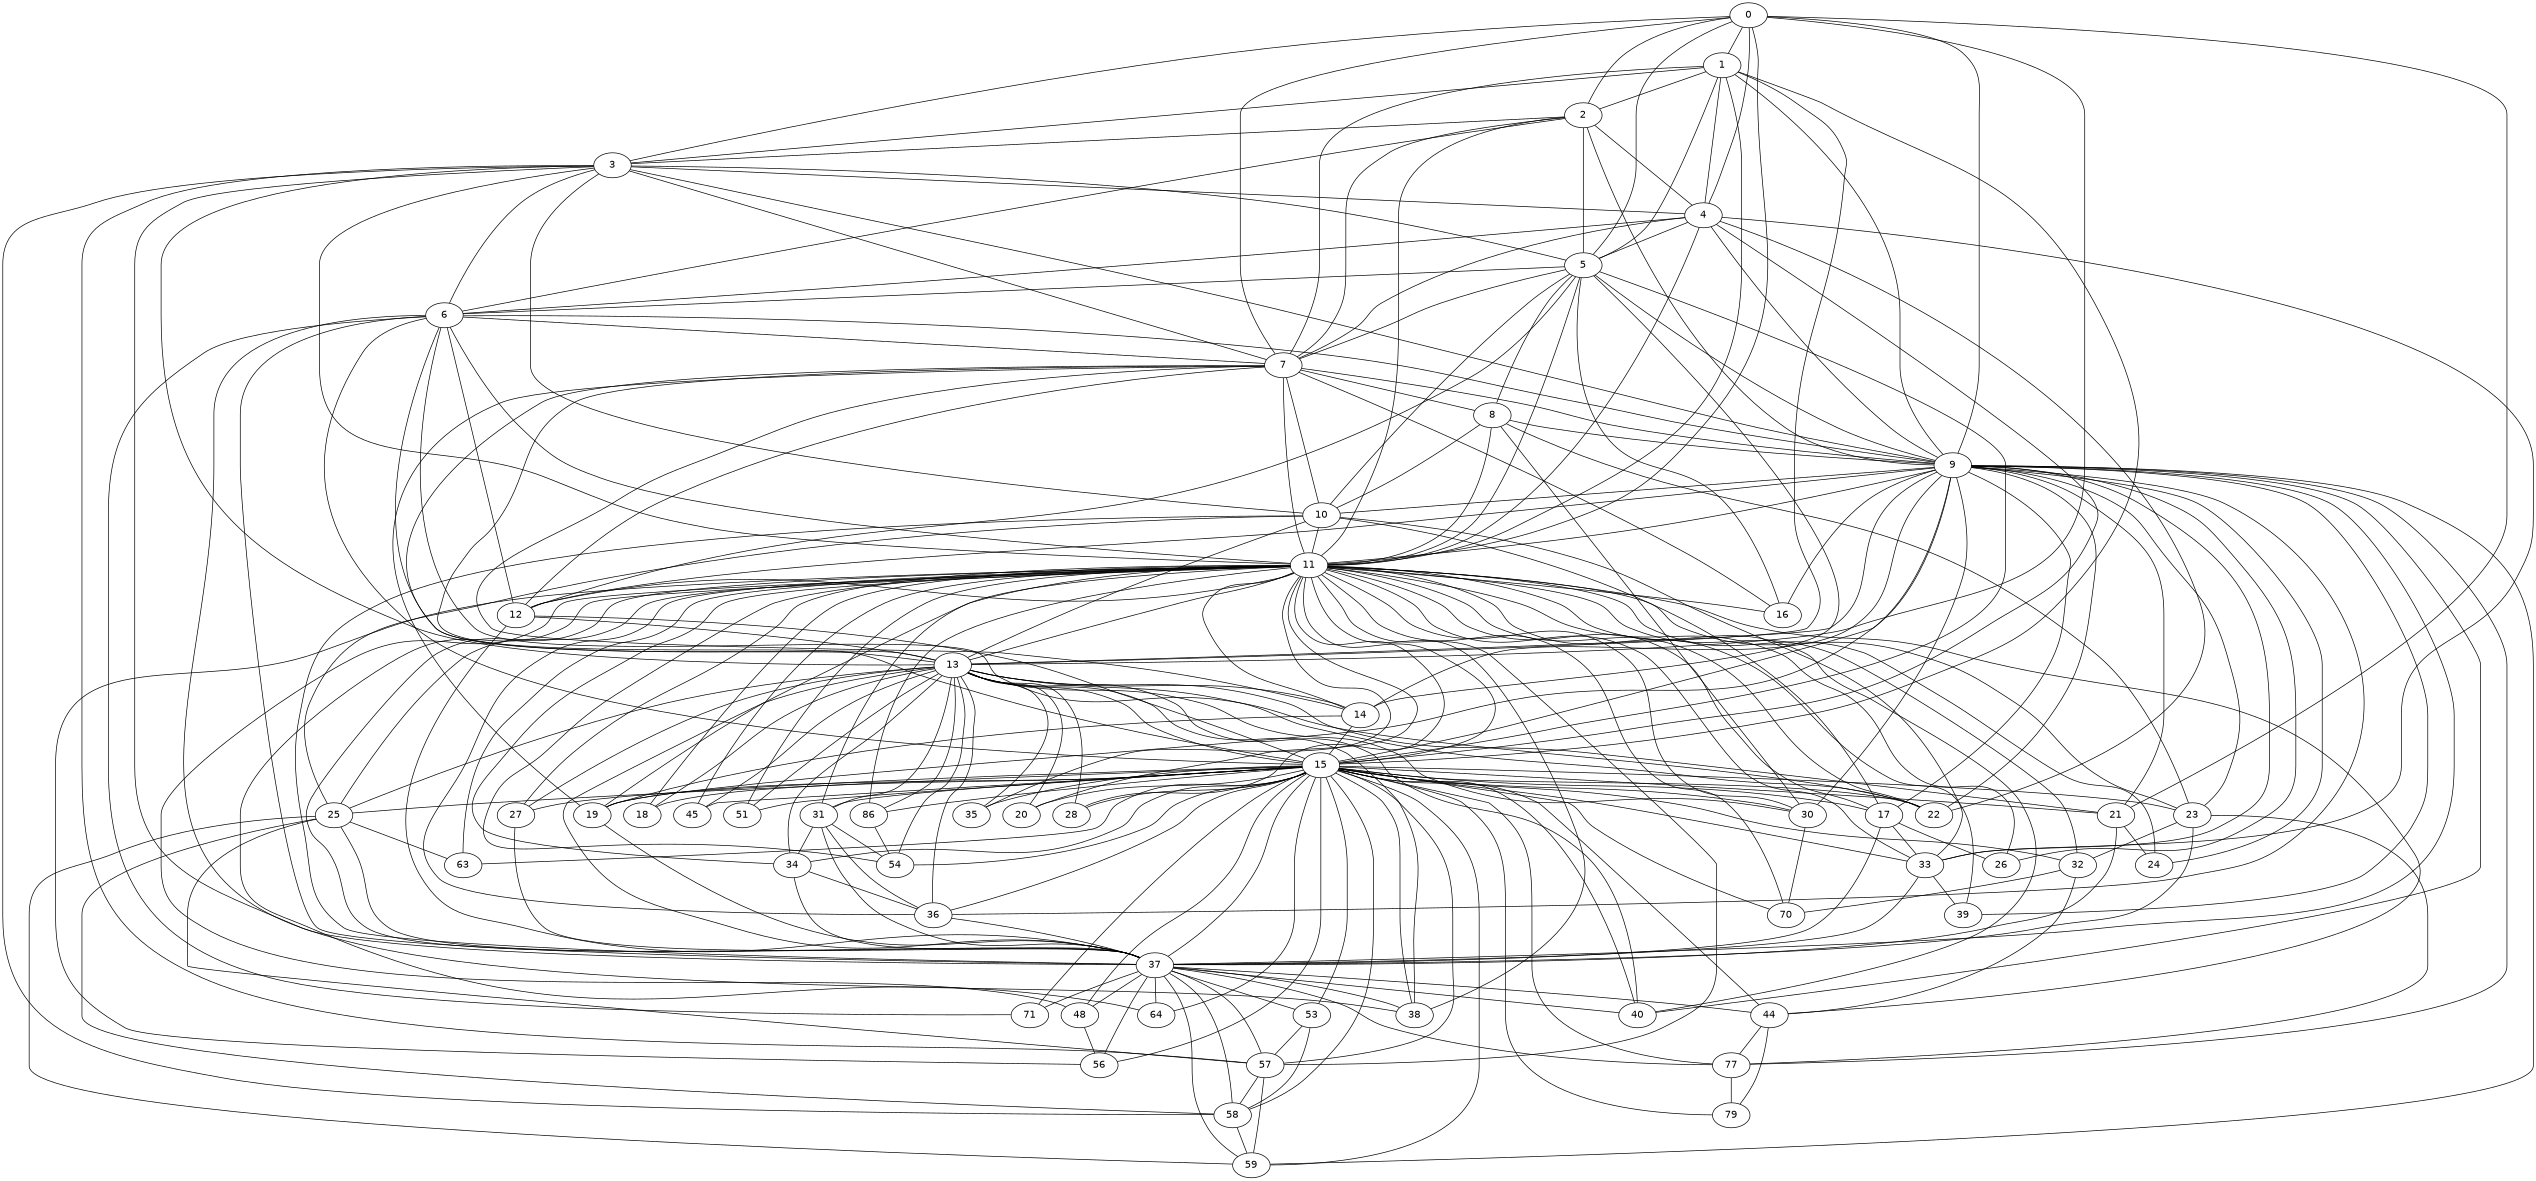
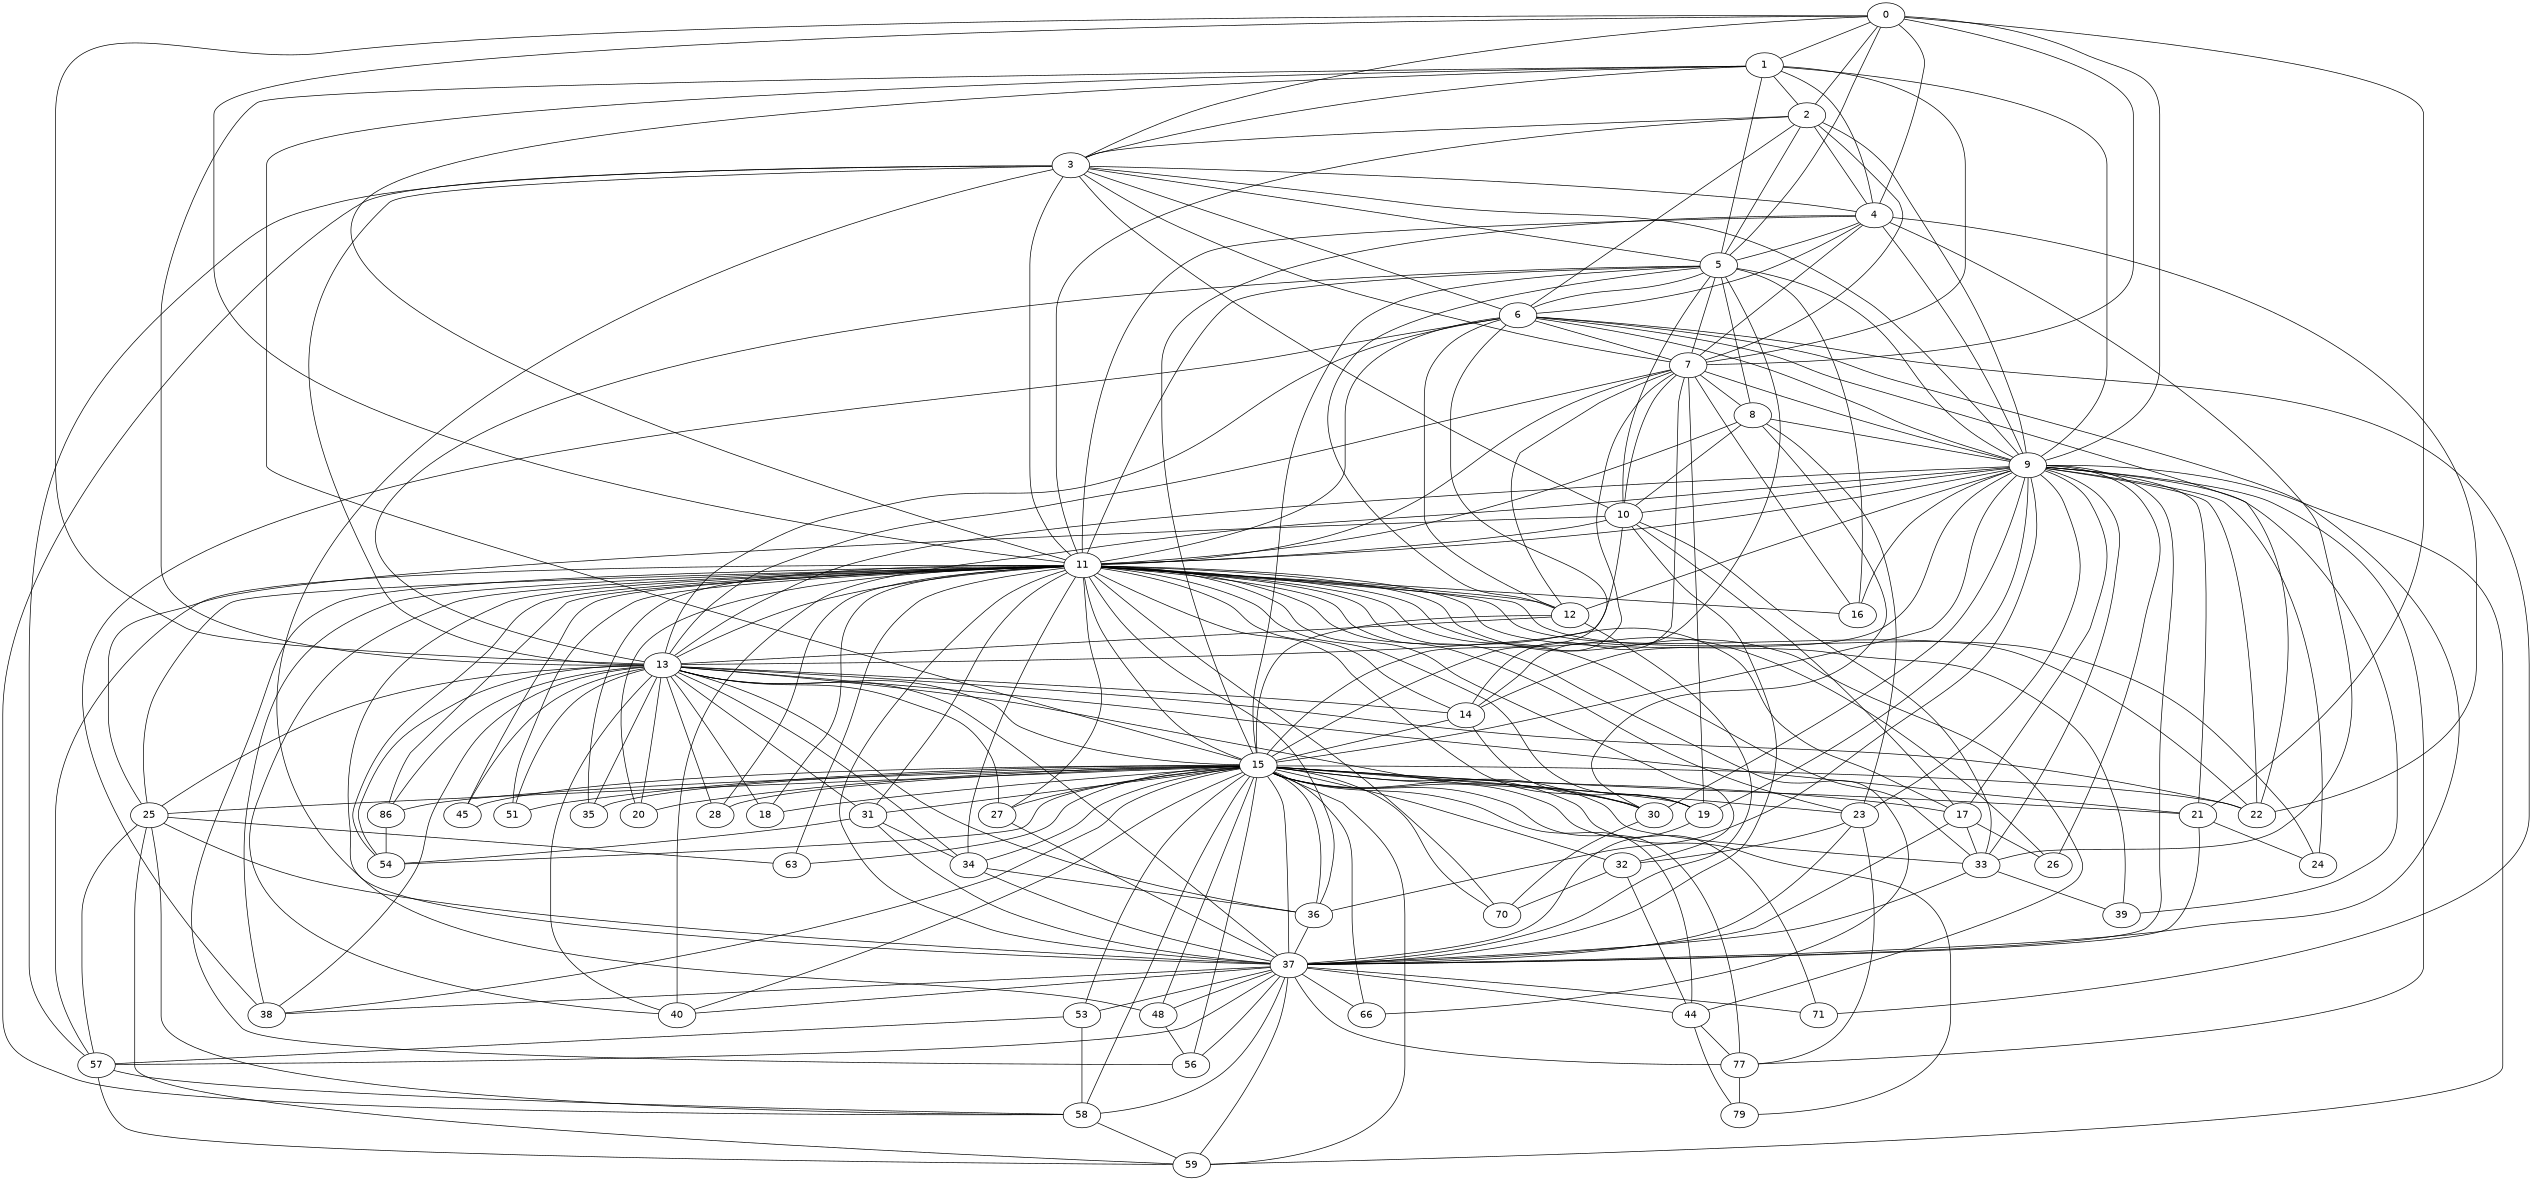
edge "5" -- "13": added
edge "31" -- "36": removed
edge "15" -- "57": removed
node "64": label "64" -> "66"
